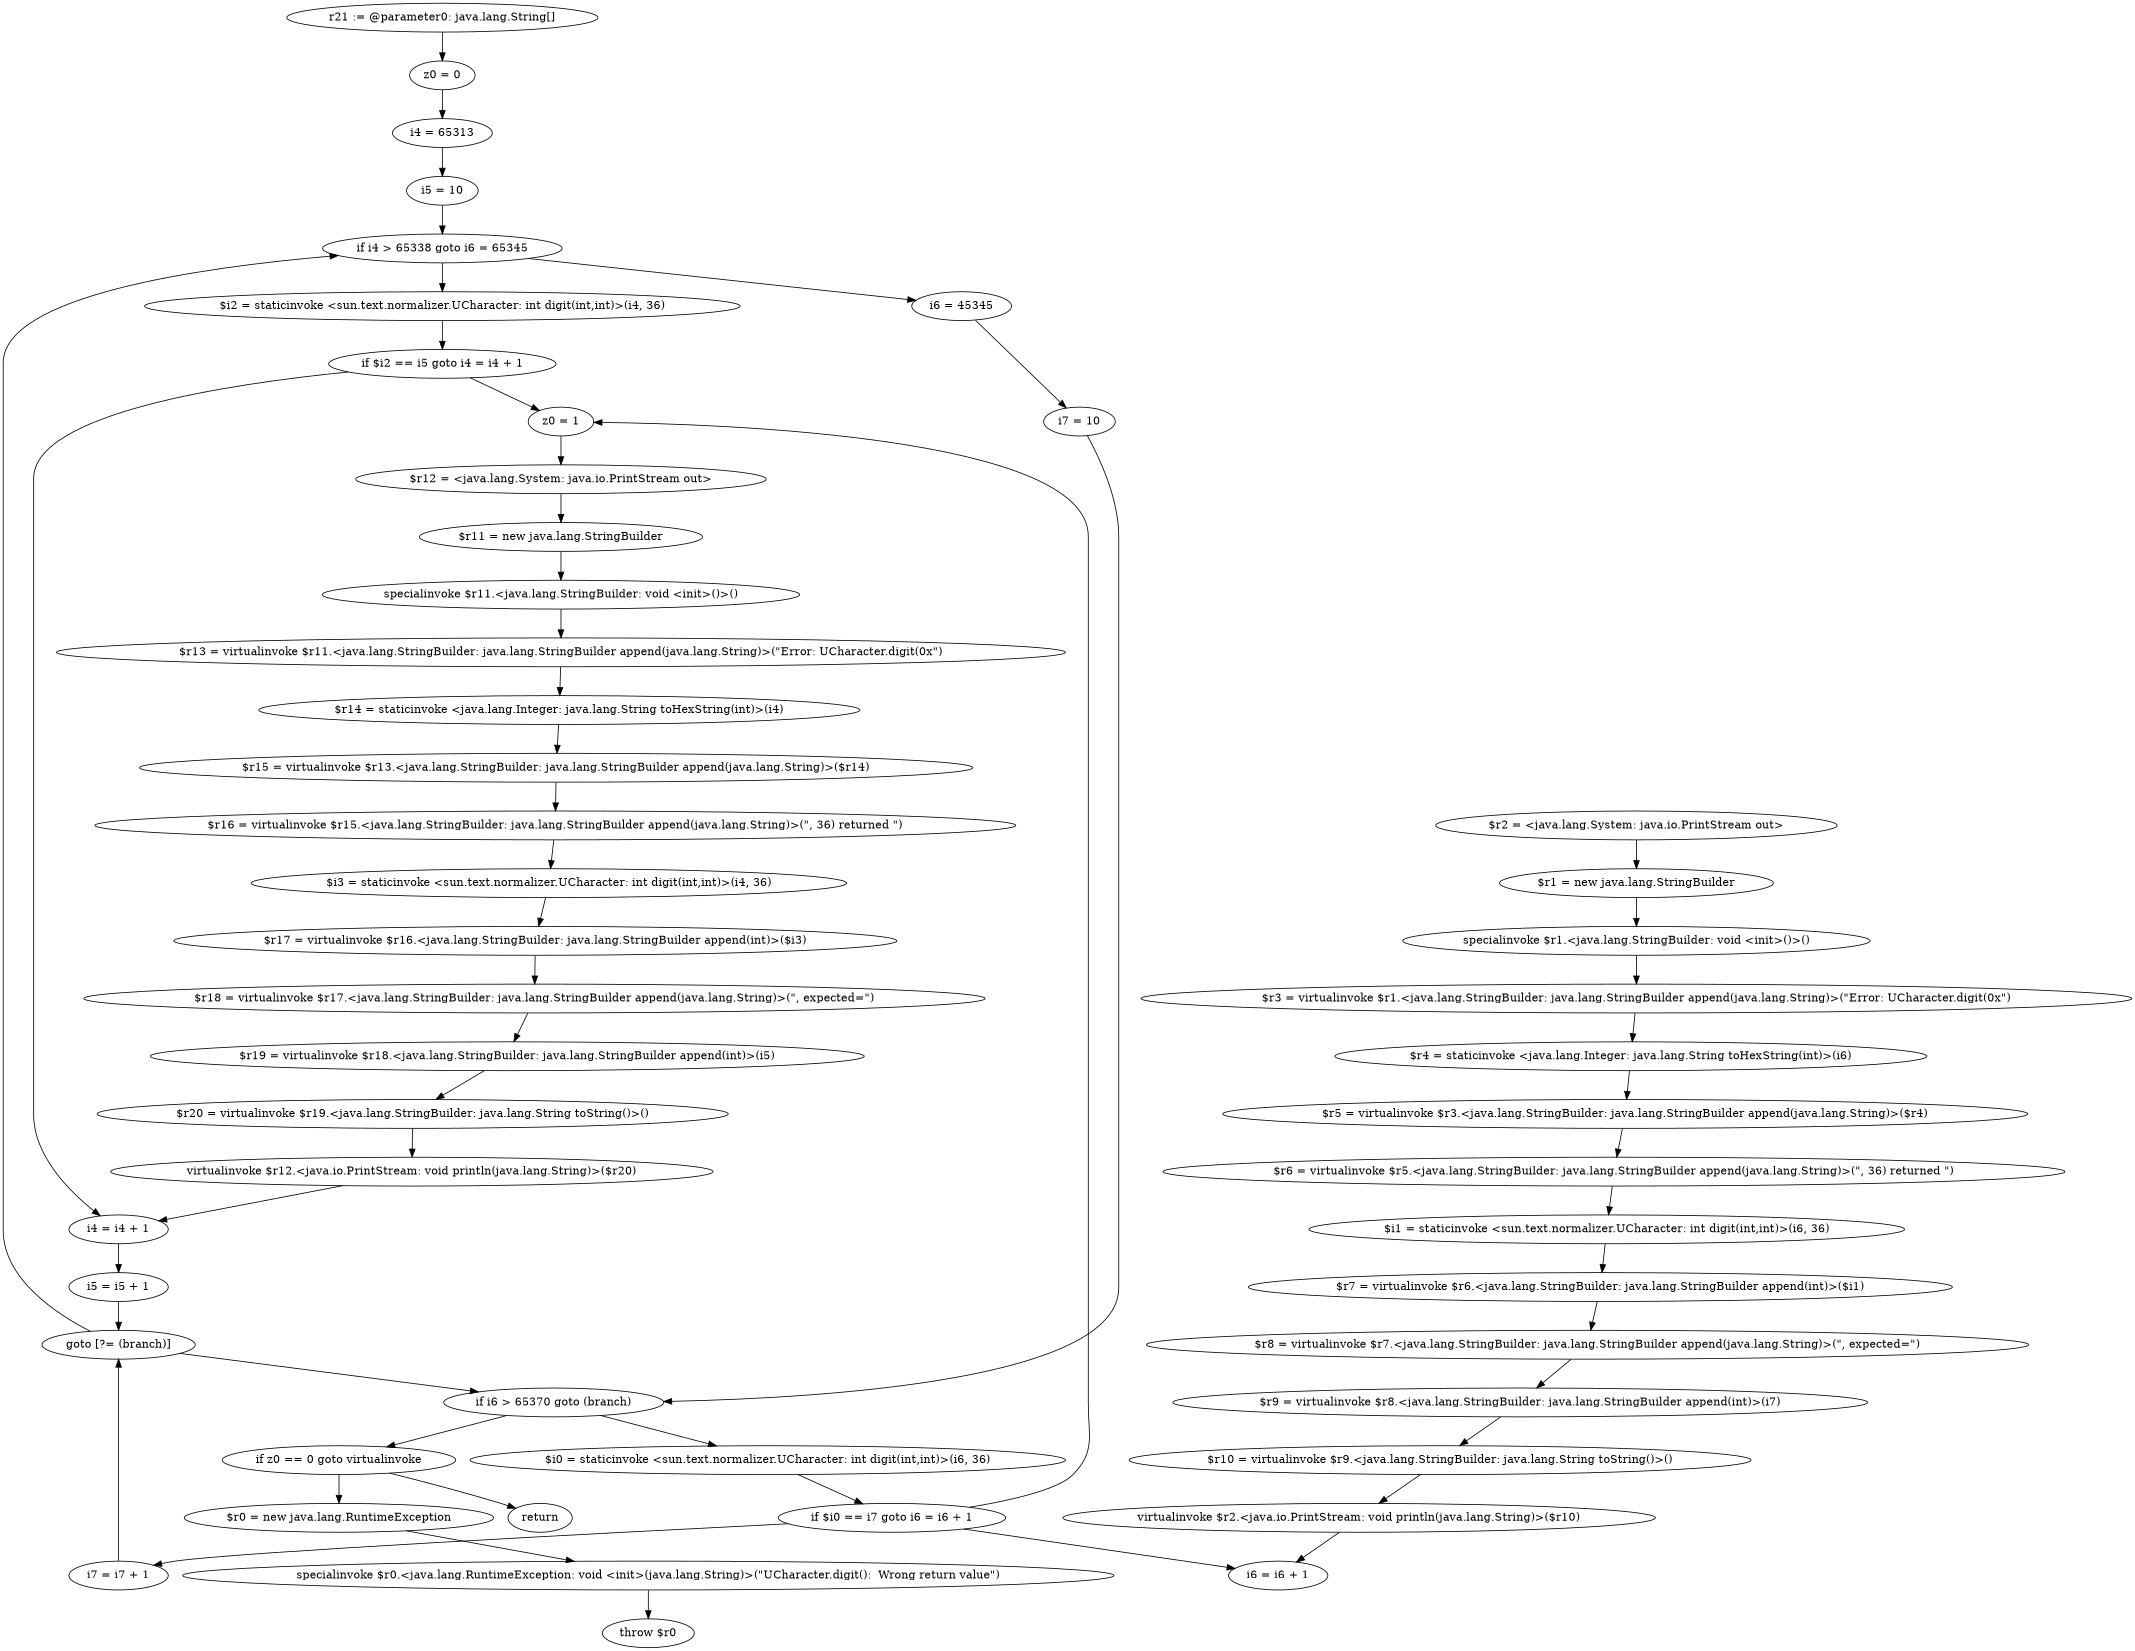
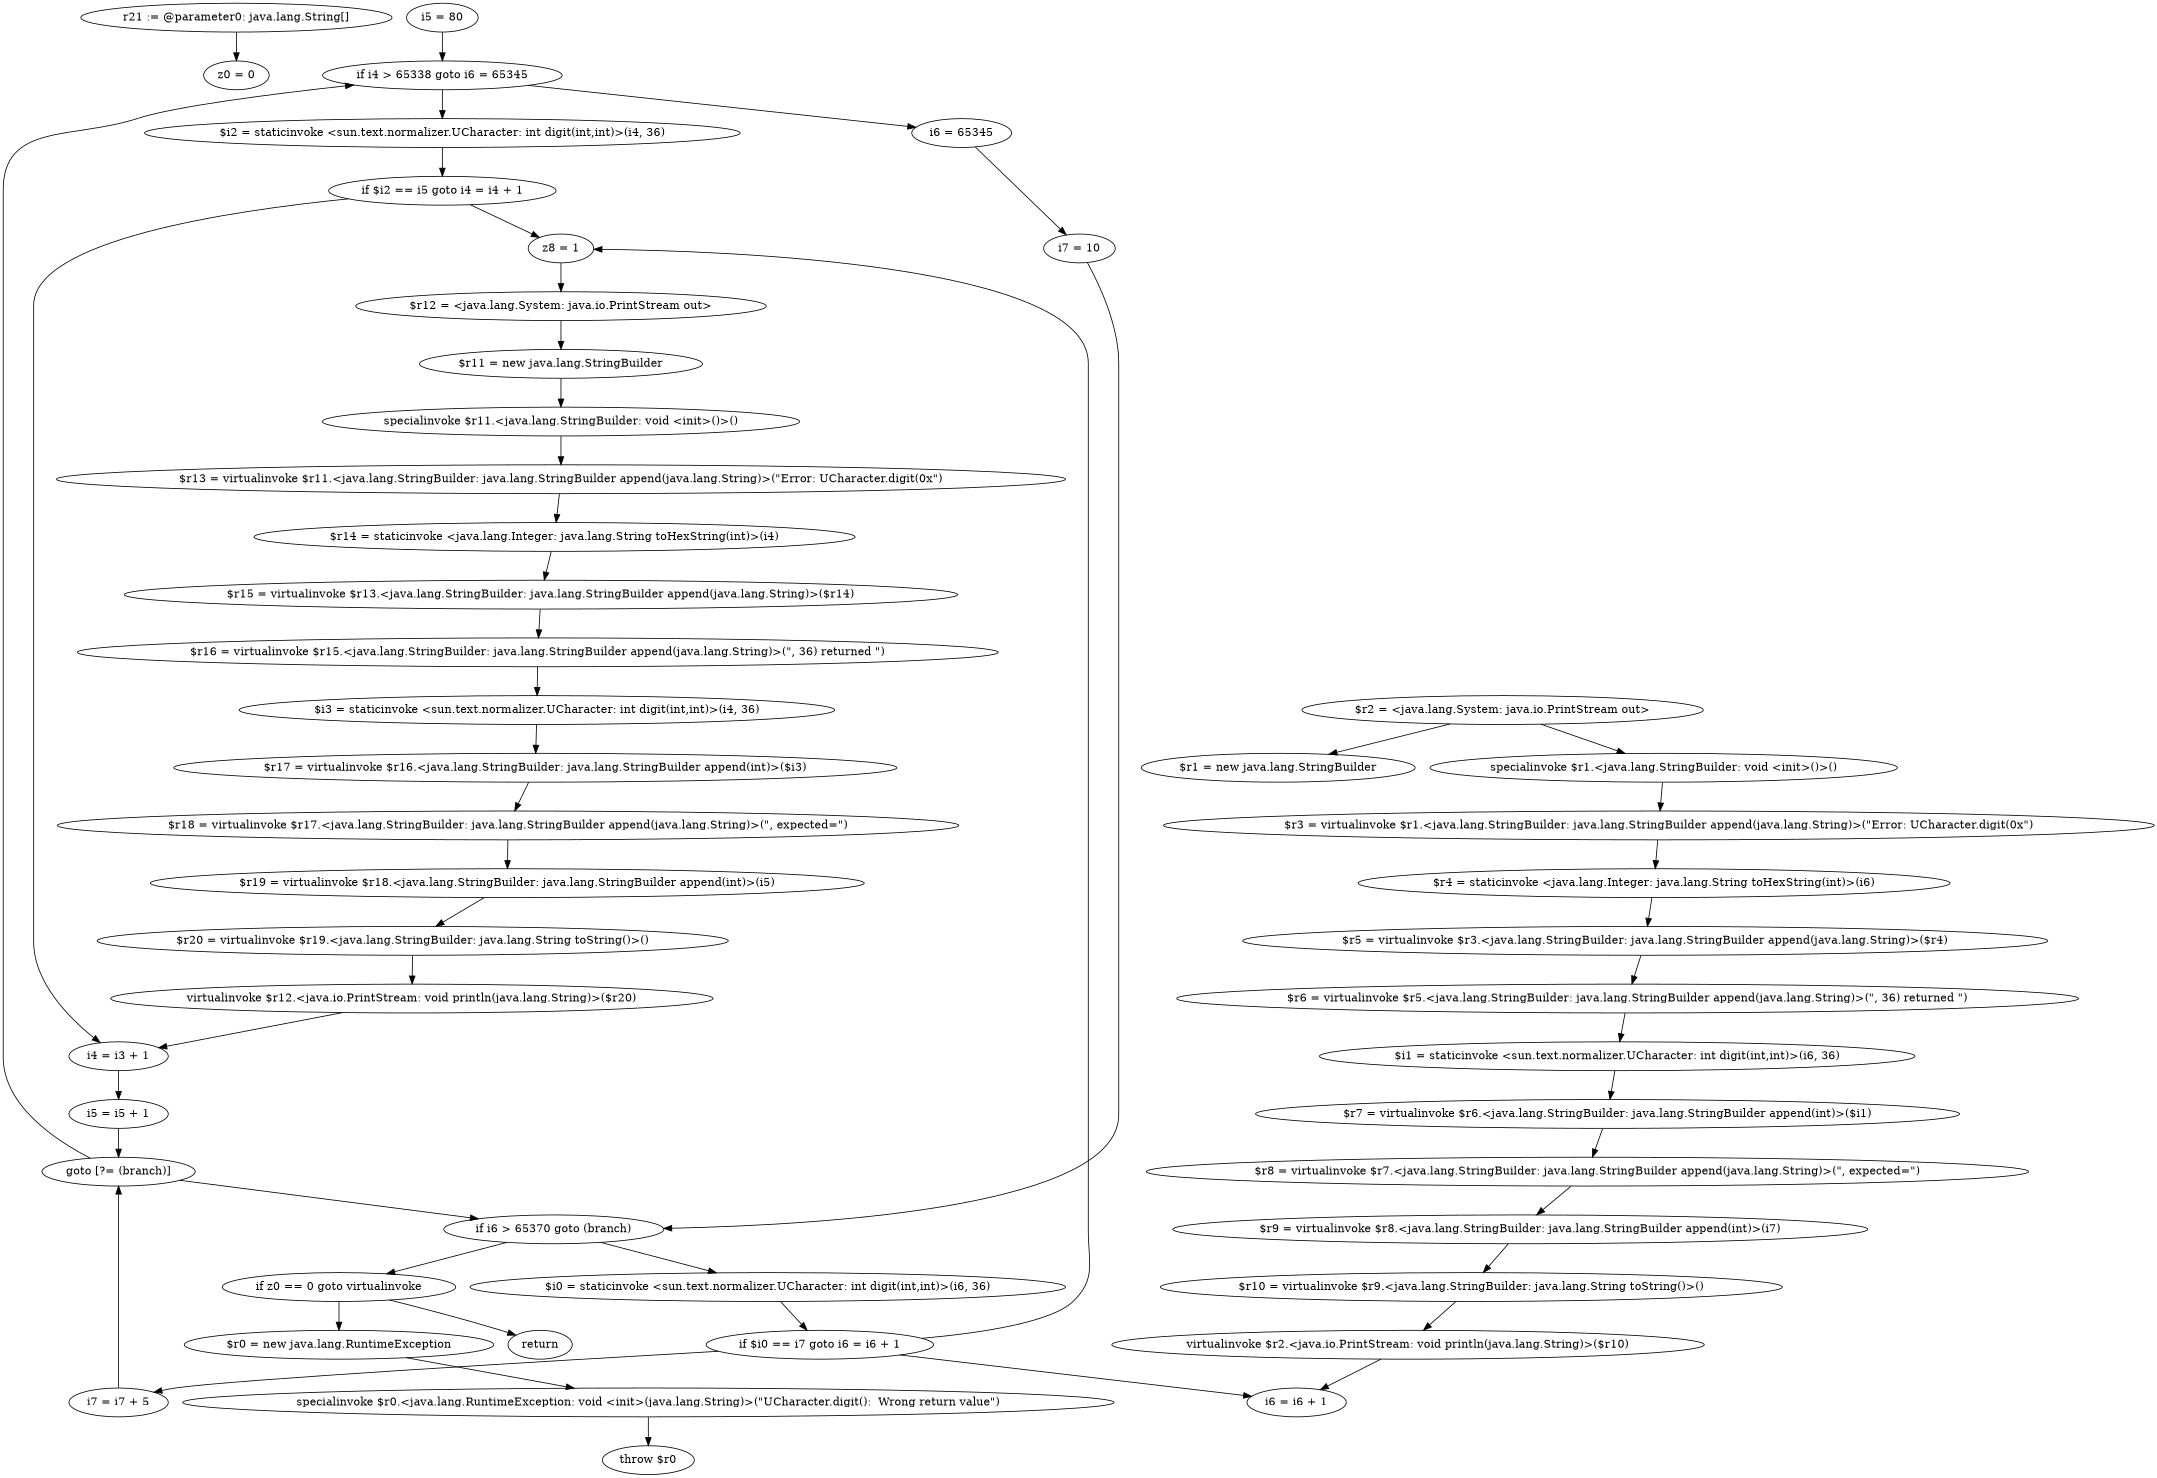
node "i4 = 65313": removed
node "i5 = 10": label "i5 = 10" -> "i5 = 80"
node "i6 = 45345": label "i6 = 45345" -> "i6 = 65345"
node "z0 = 1": label "z0 = 1" -> "z8 = 1"
edge "$r1 = new java.lang.StringBuilder" -> "specialinvoke $r1.<java.lang.StringBuilder: void <init>()>()": now "$r2 = <java.lang.System: java.io.PrintStream out>" -> "specialinvoke $r1.<java.lang.StringBuilder: void <init>()>()"
node "i4 = i4 + 1": label "i4 = i4 + 1" -> "i4 = i3 + 1"
node "i7 = i7 + 1": label "i7 = i7 + 1" -> "i7 = i7 + 5"
